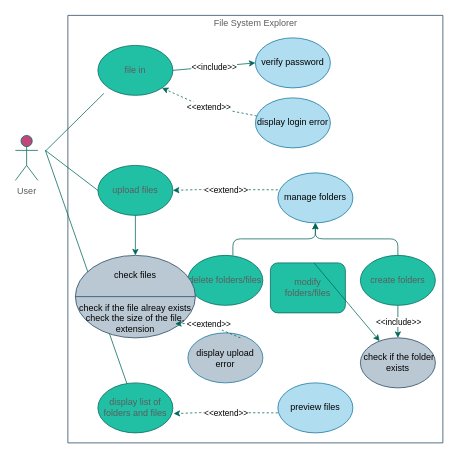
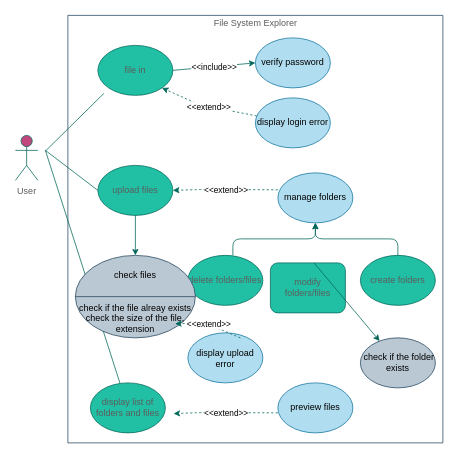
edge "create folders" -> "check if the folder exists": removed, label "<<include>>"
node "display upload error": fillcolor #bac8d3 -> #b1ddf0
node "display list of folders and files": moved (135, 408) -> (128, 408)
